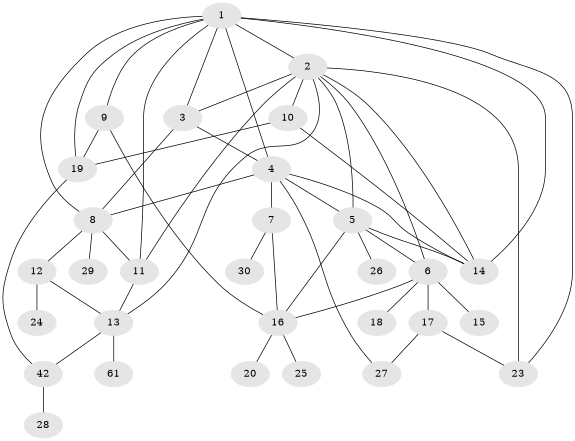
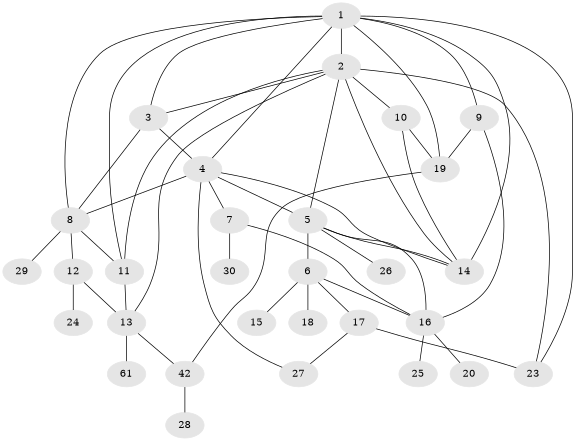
edge "2" -- "6": removed
